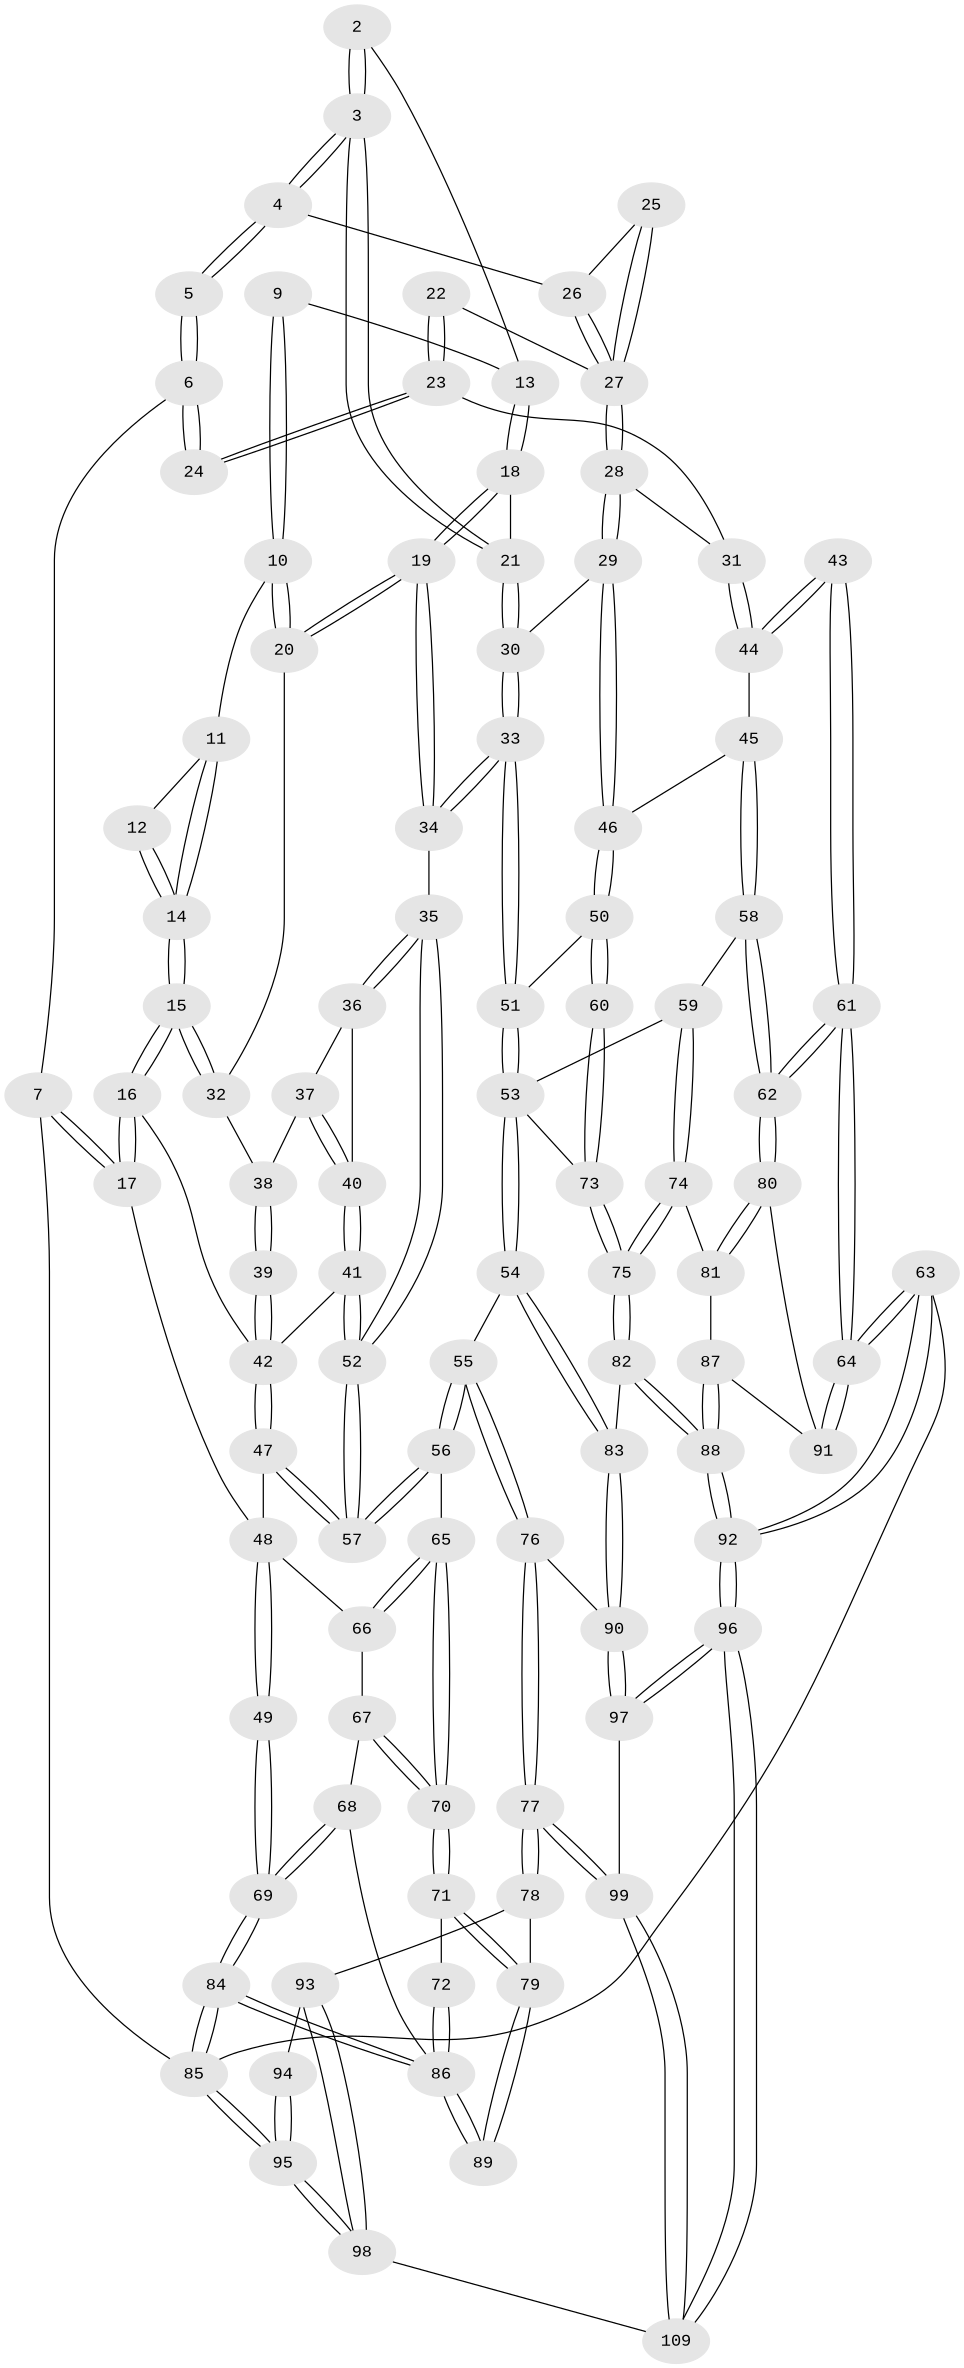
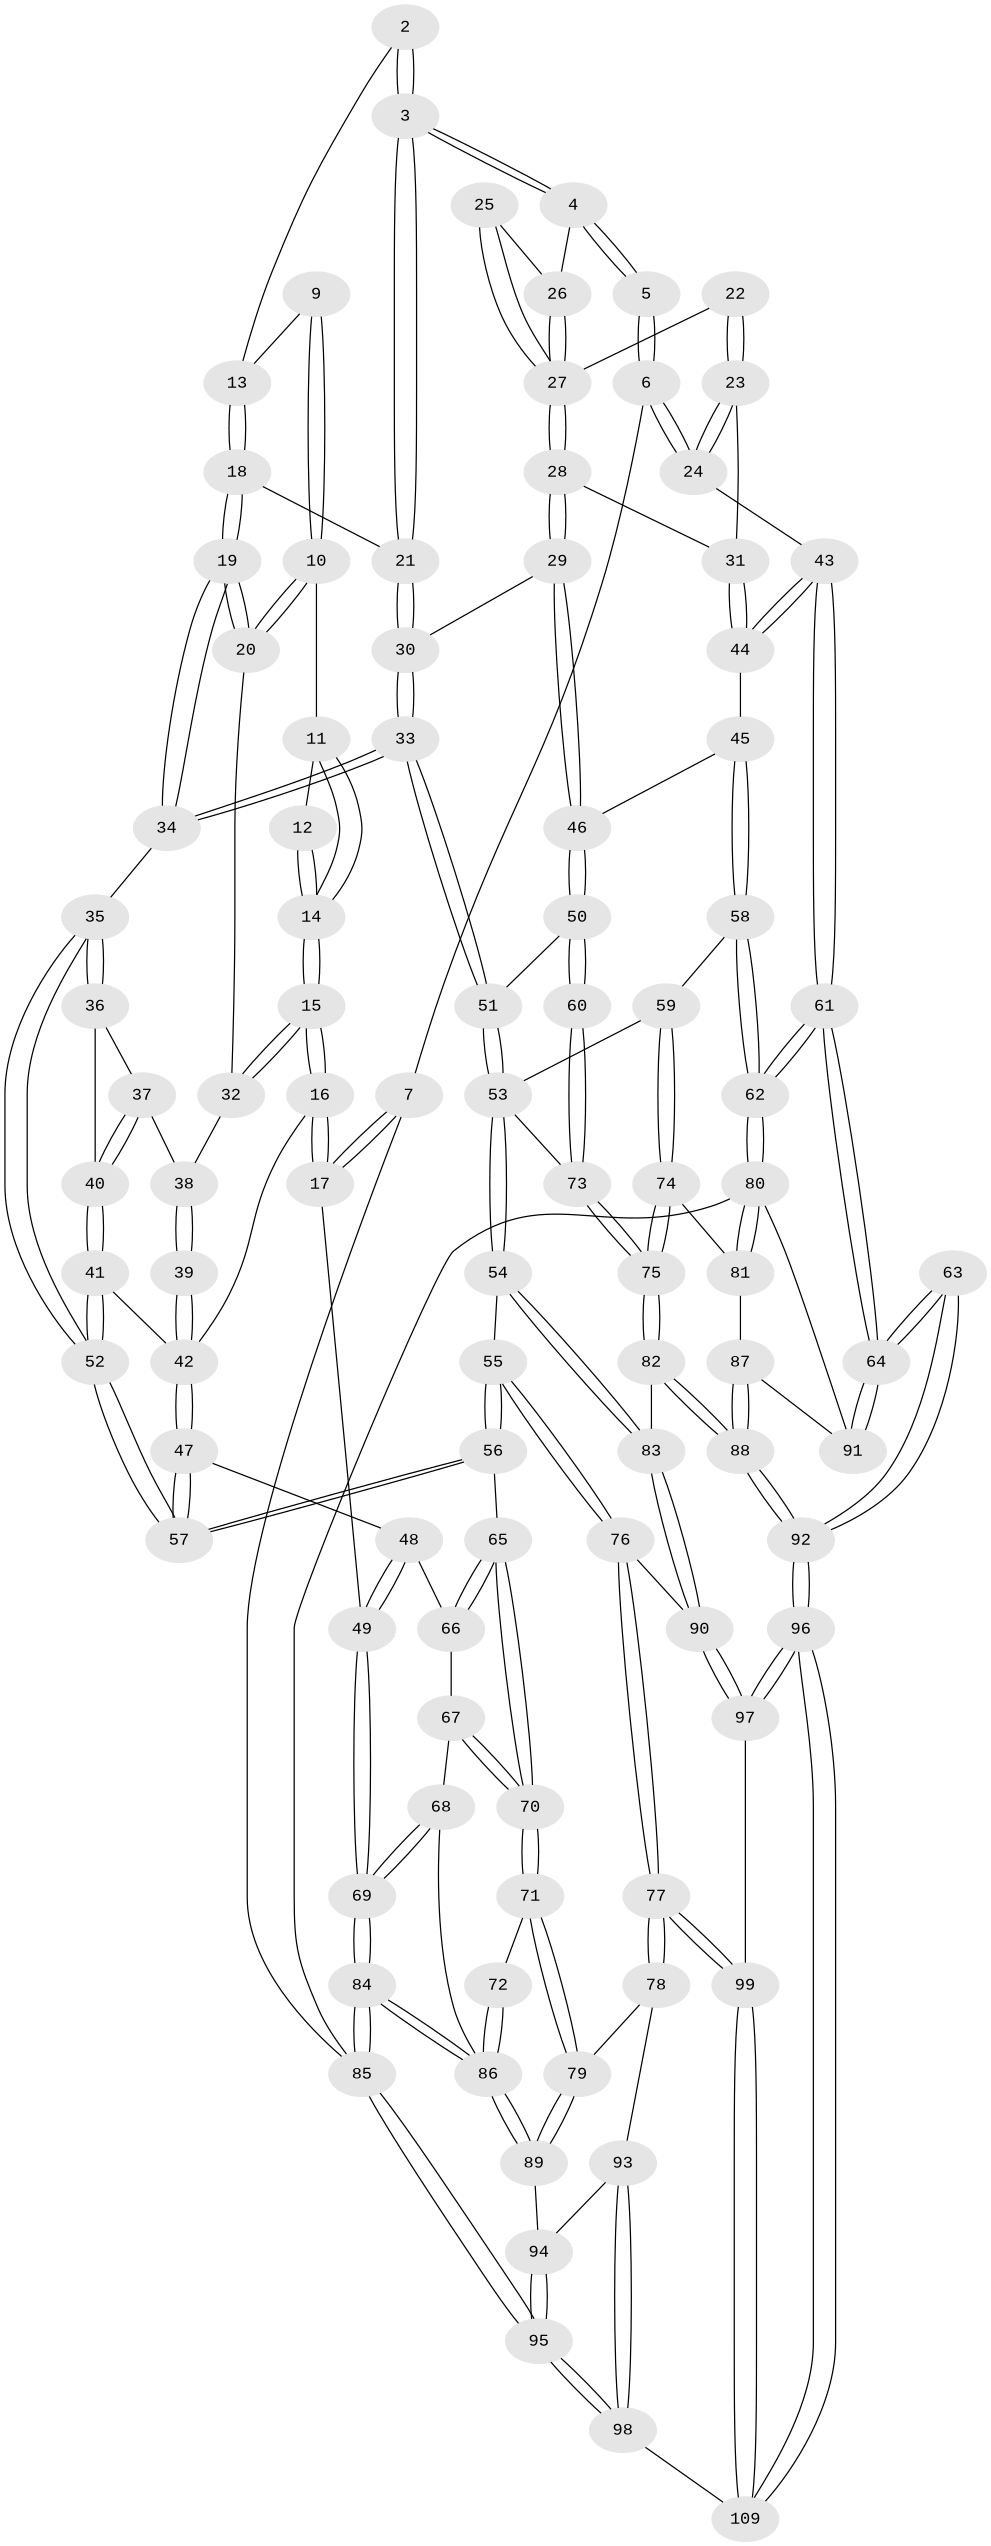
edge "24" -- "43": added
edge "17" -- "48": now "17" -- "49"
edge "63" -- "85": now "80" -- "85"
edge "89" -- "94": added
